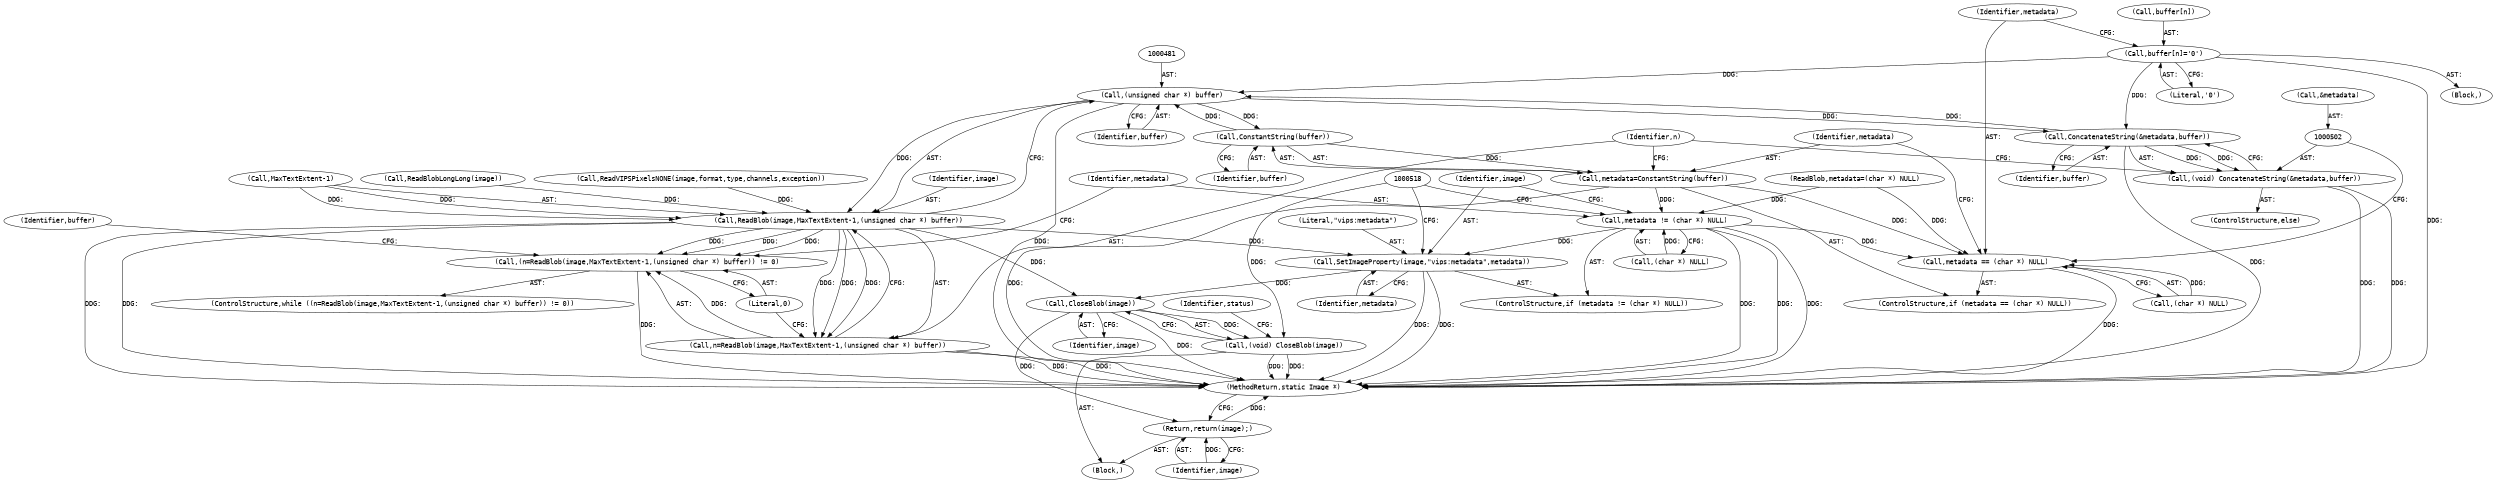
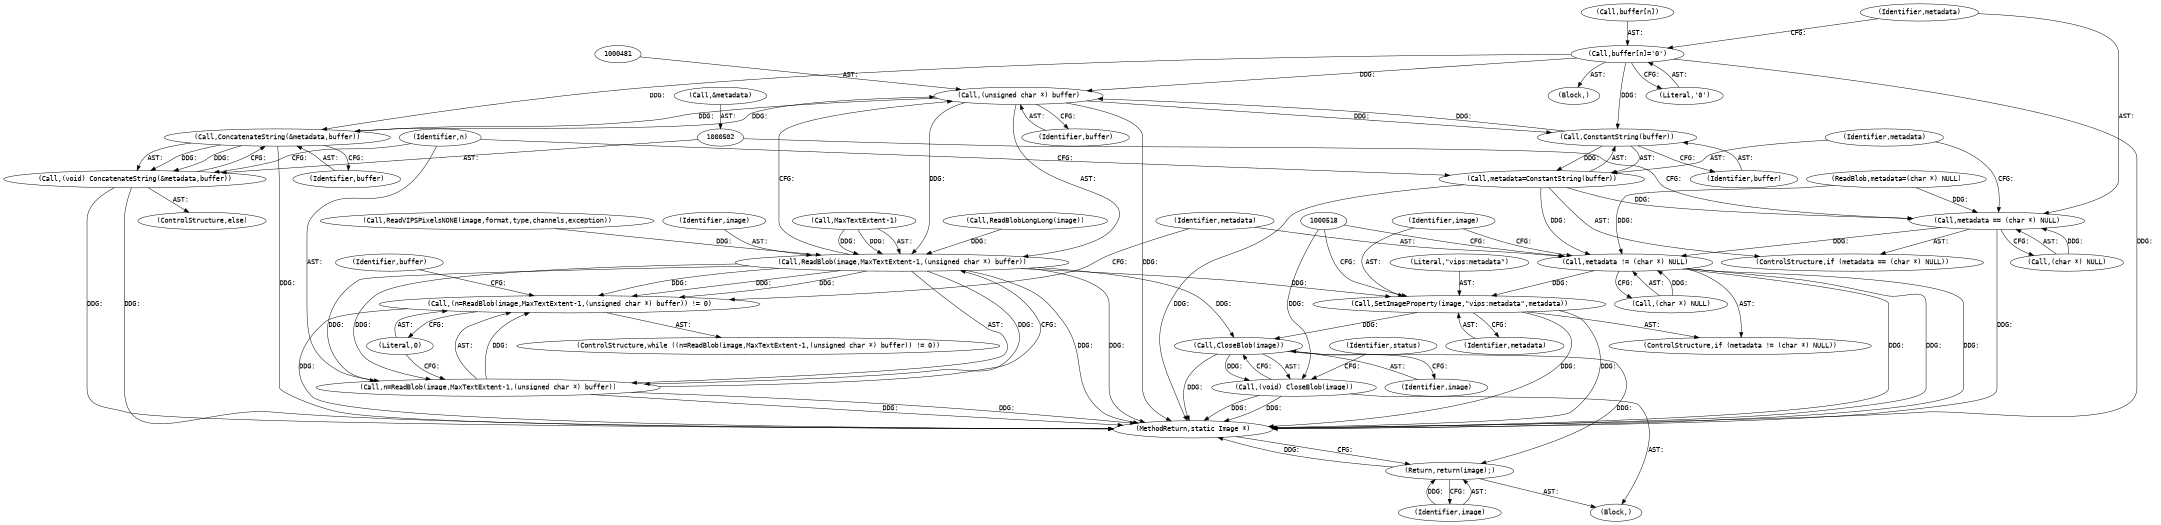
edge "(Call,buffer[n]='0')" -> "(Call,ConstantString(buffer))": added, label "DDG:"
edge "(Call,metadata != (char *) NULL)" -> "(Call,metadata == (char *) NULL)": reversed
